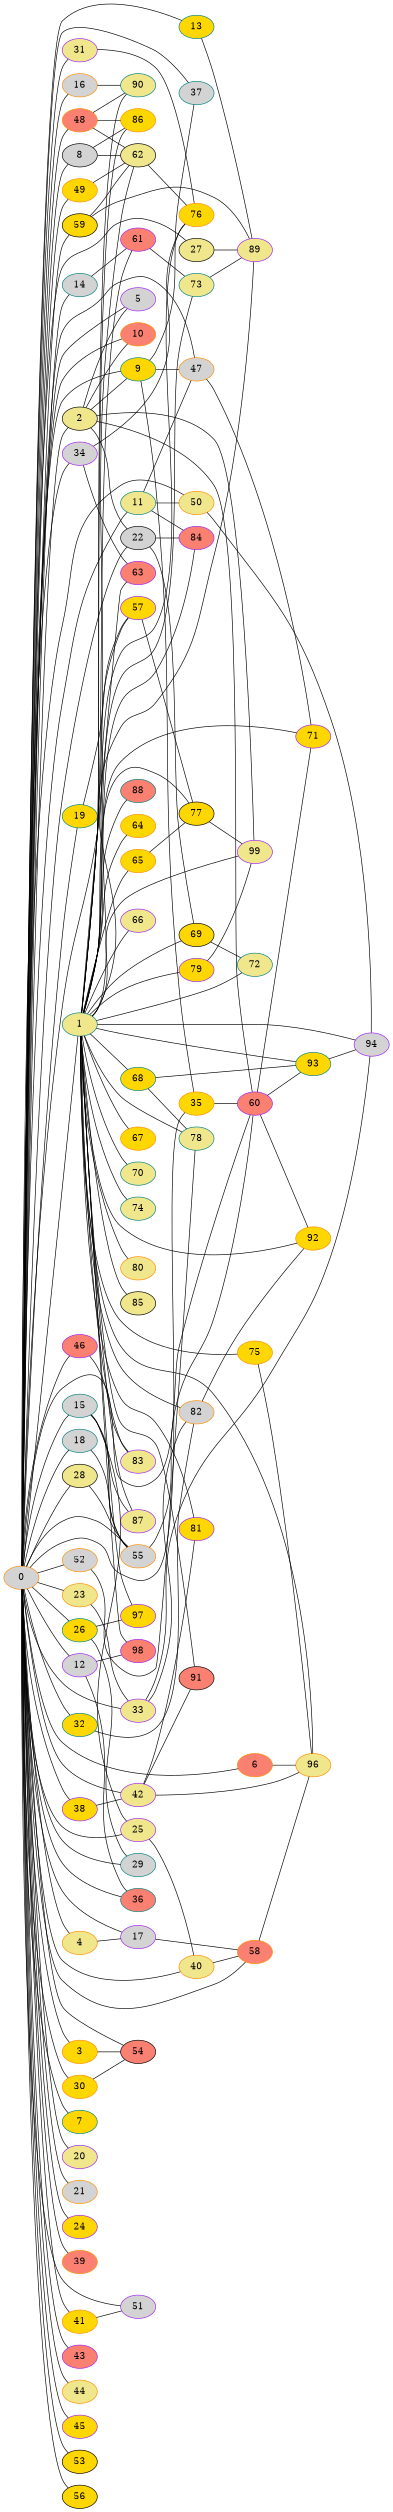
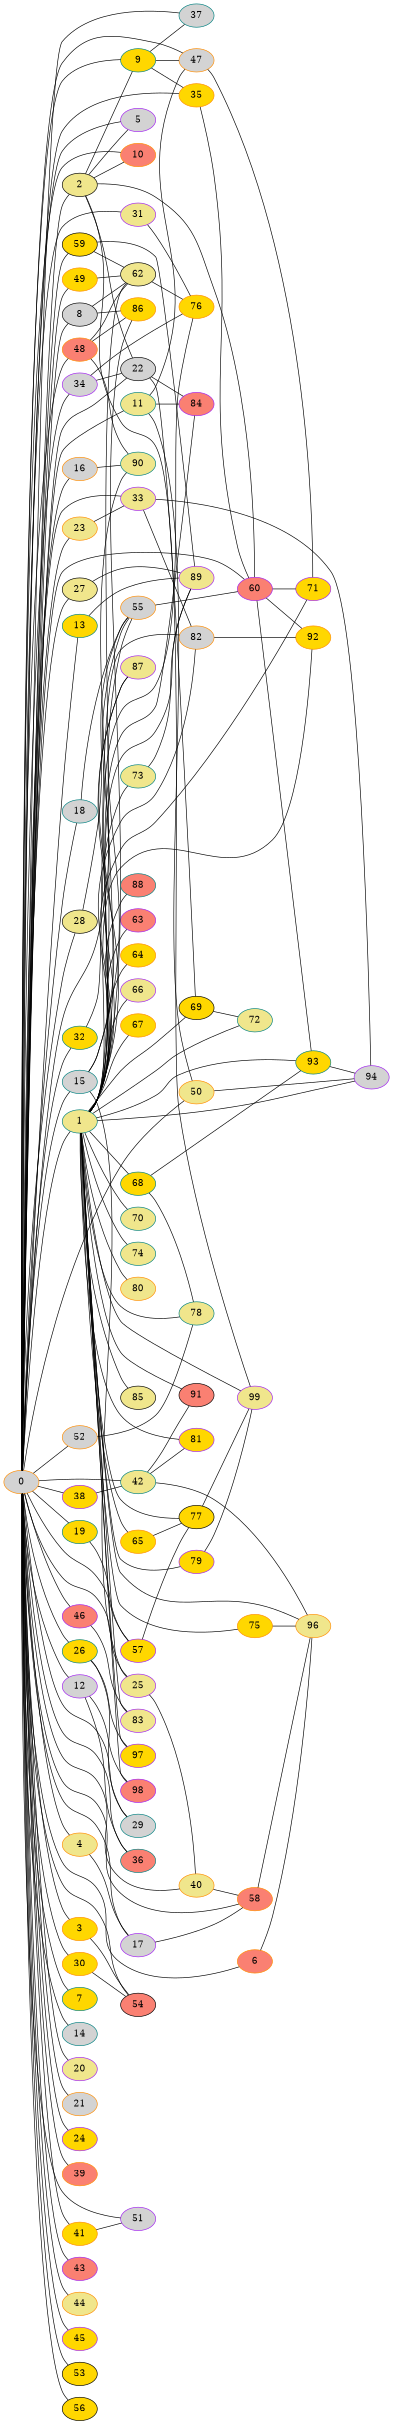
node "61": removed
edge "34" -- "63": now "34" -- "22"
node "42": color purple -> teal
